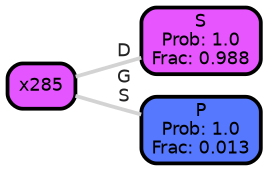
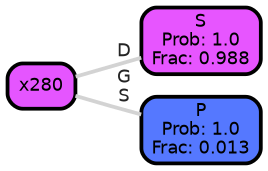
node "x285": label "x285" -> "x280"
